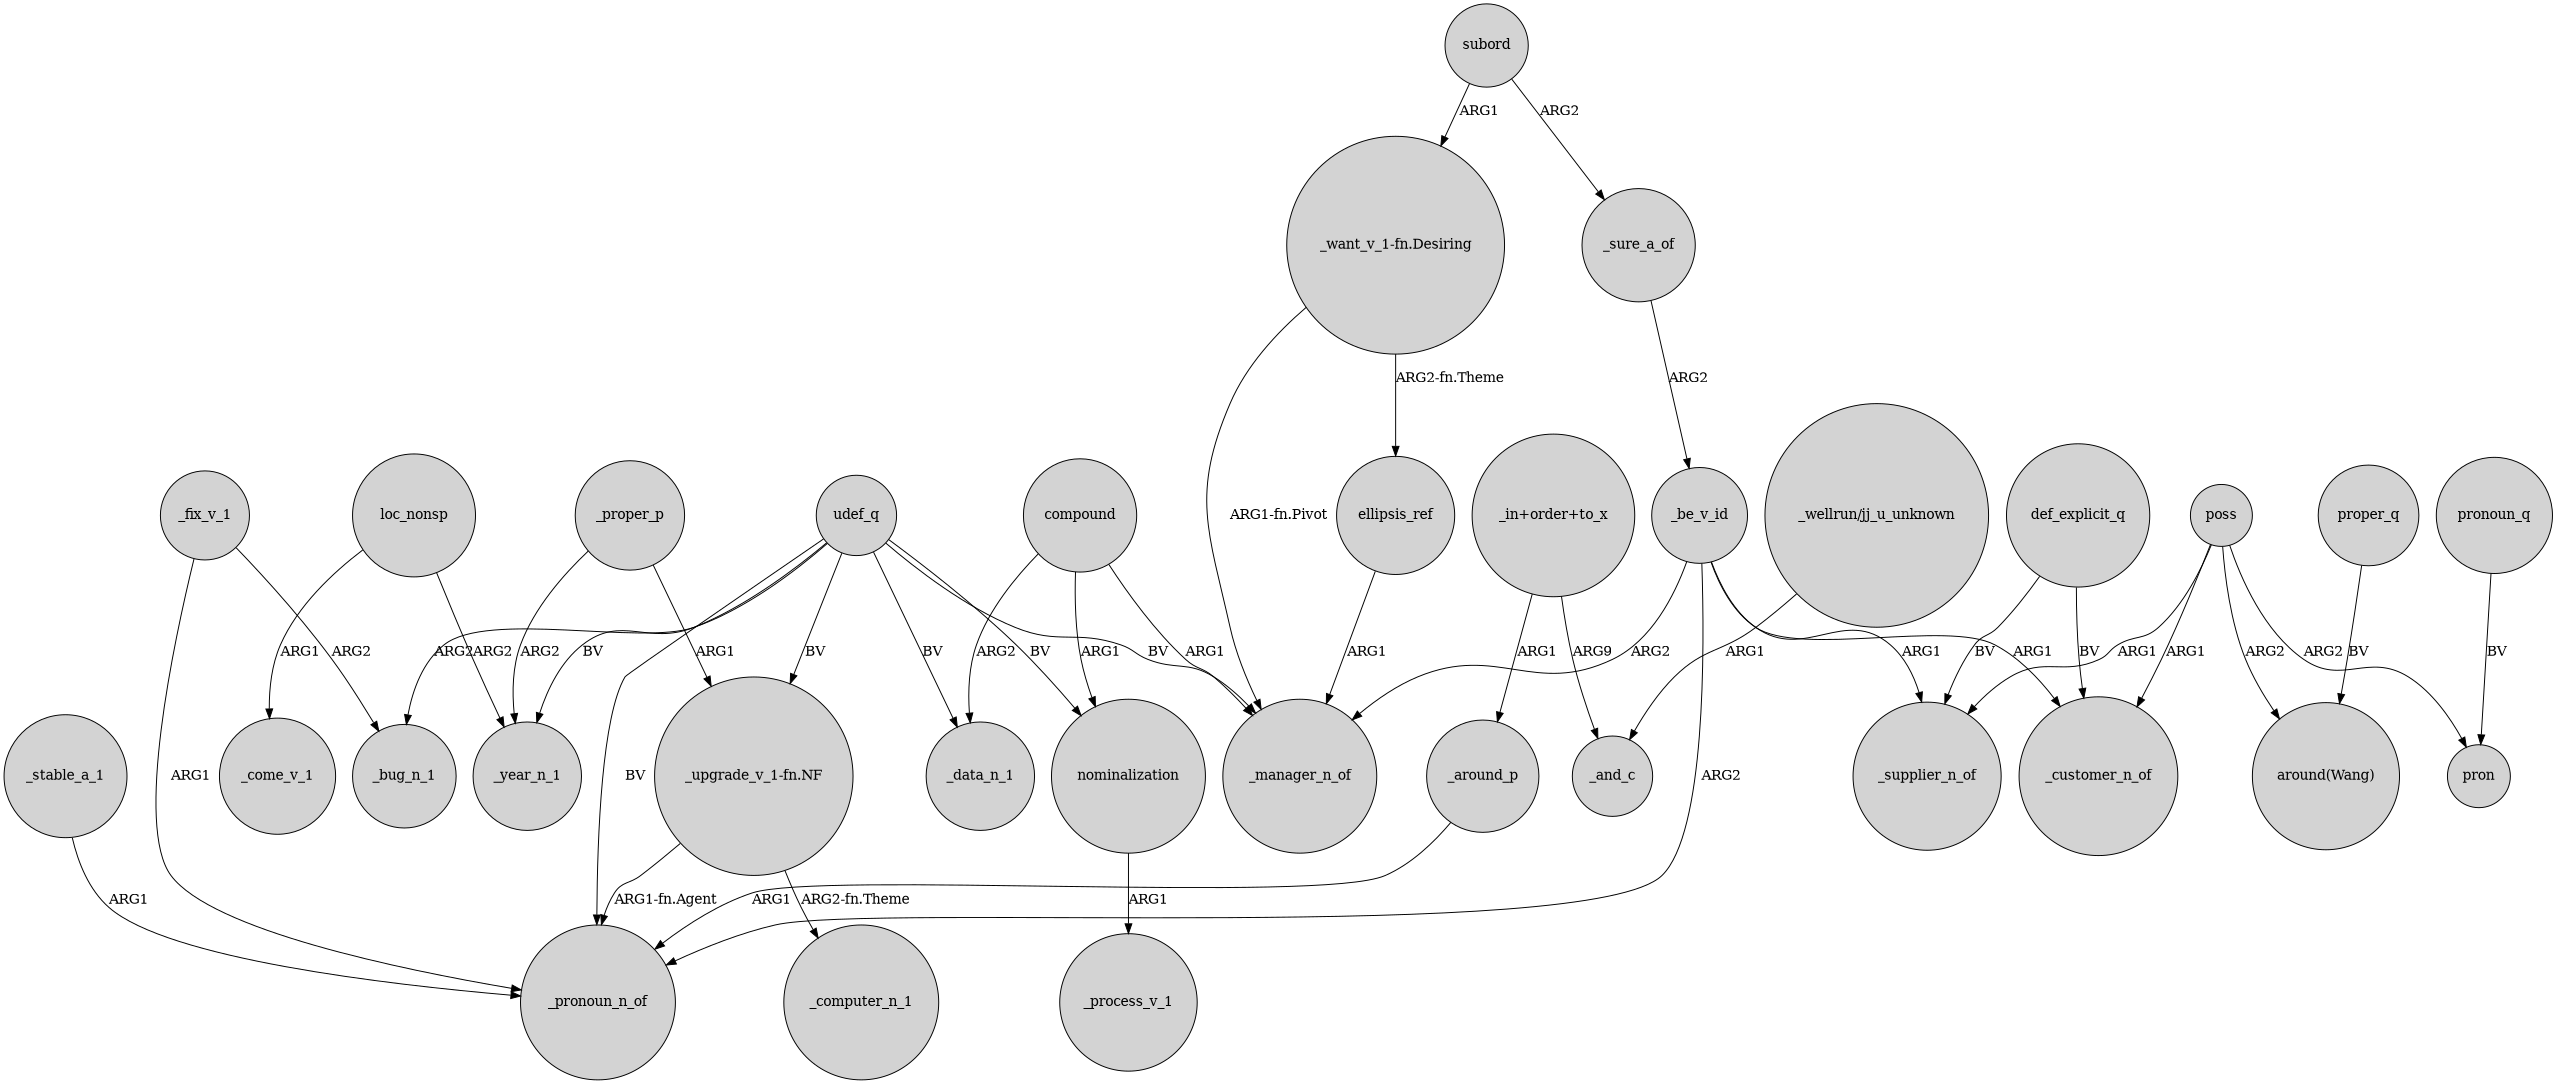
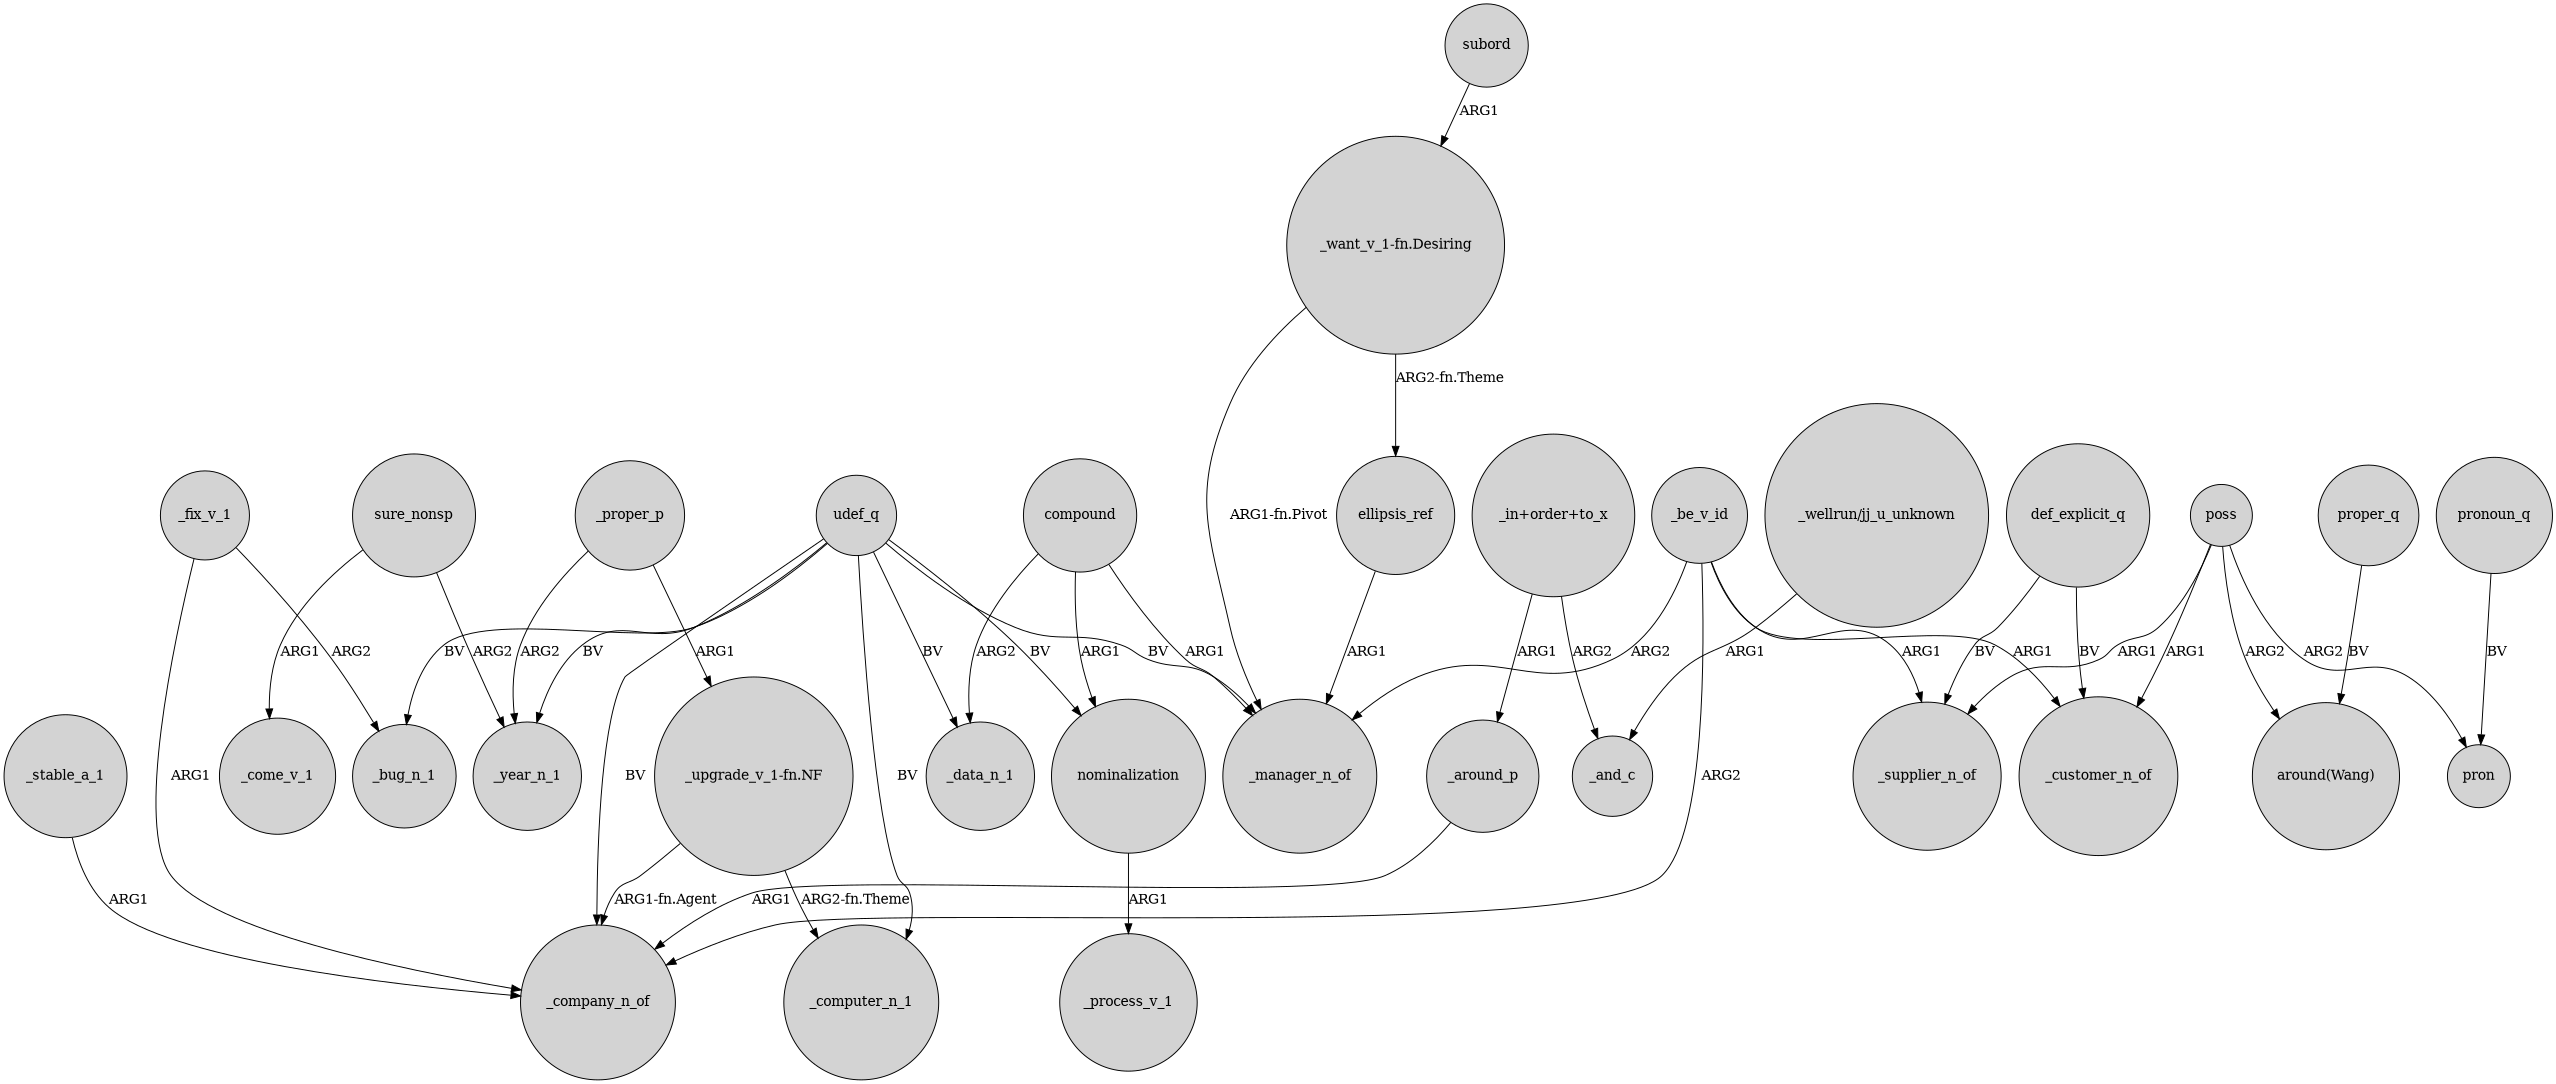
node "_sure_a_of": removed
node "loc_nonsp": label "loc_nonsp" -> "sure_nonsp"
edge "udef_q" -> "_upgrade_v_1-fn.NF": now "udef_q" -> "_computer_n_1"
edge "udef_q" -> "_bug_n_1": label "ARG2" -> "BV"
edge "_in+order+to_x" -> "_and_c": label "ARG9" -> "ARG2"
node "_pronoun_n_of": label "_pronoun_n_of" -> "_company_n_of"
